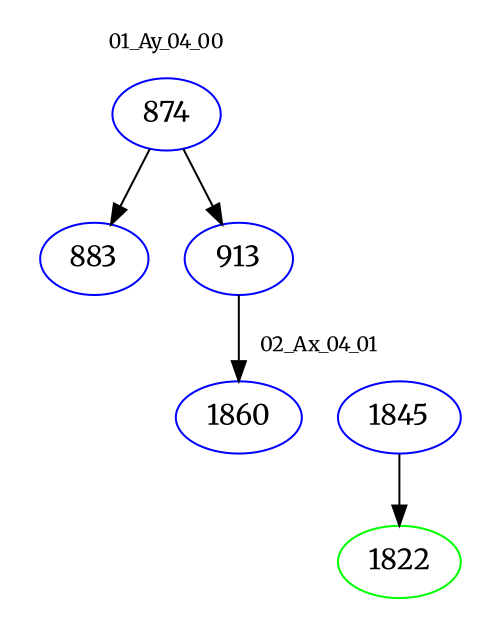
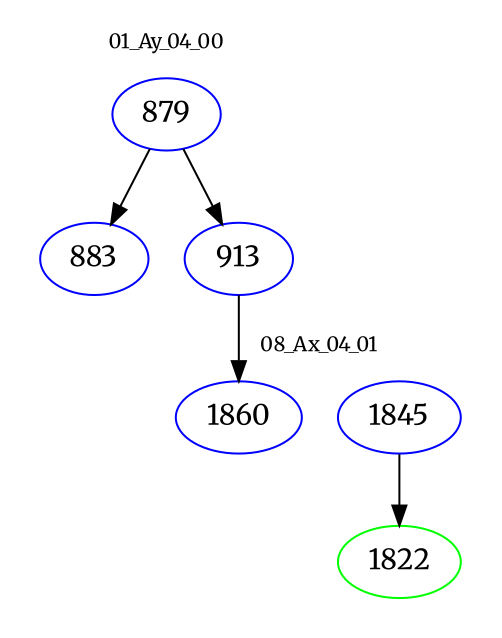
node "874": label "874" -> "879"
cluster "02_Ax_04_01": label "02_Ax_04_01" -> "08_Ax_04_01"
